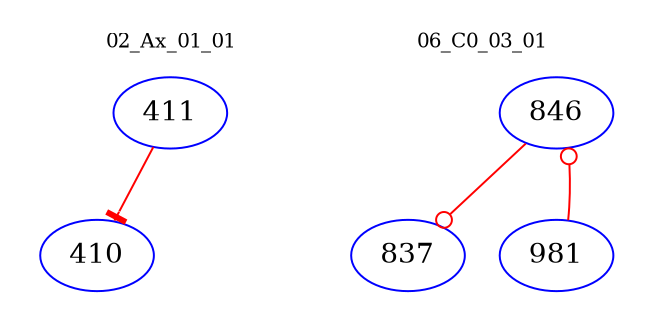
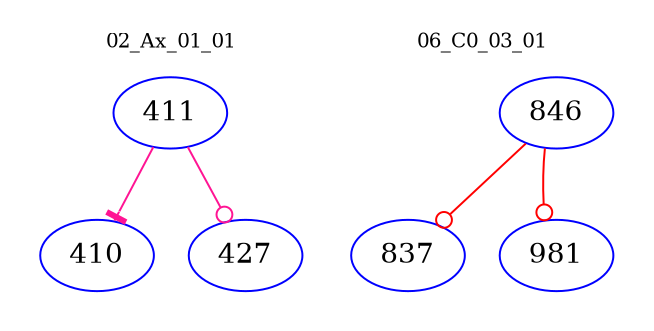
edge "411" -> "410": color red -> deeppink
edge "981" -> "846": reversed
node "427": added
